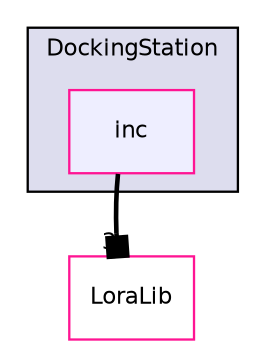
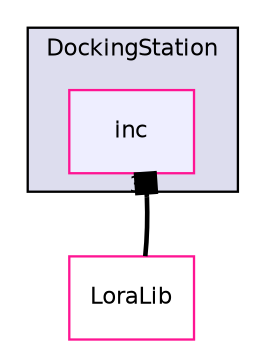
edge "inc" -> "LoraLib": reversed
